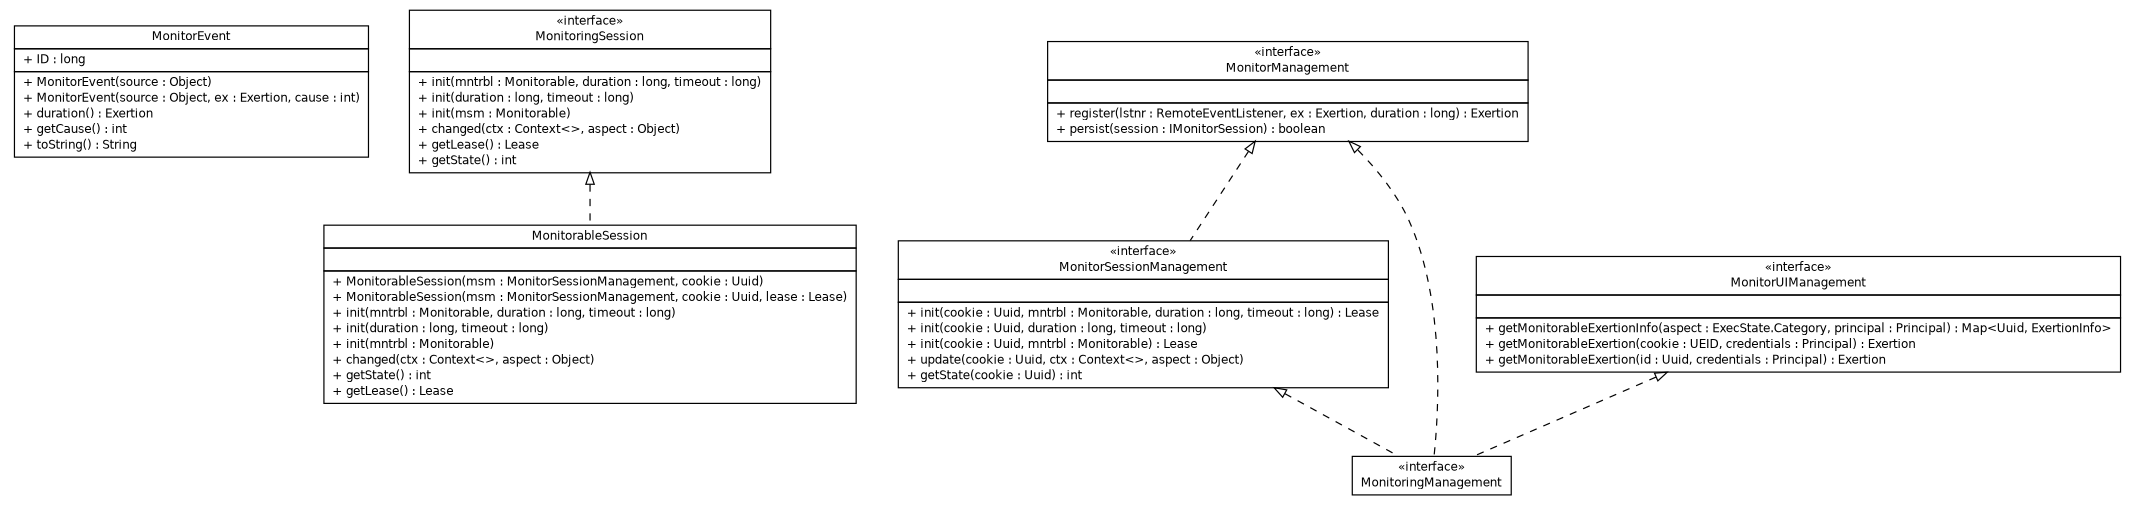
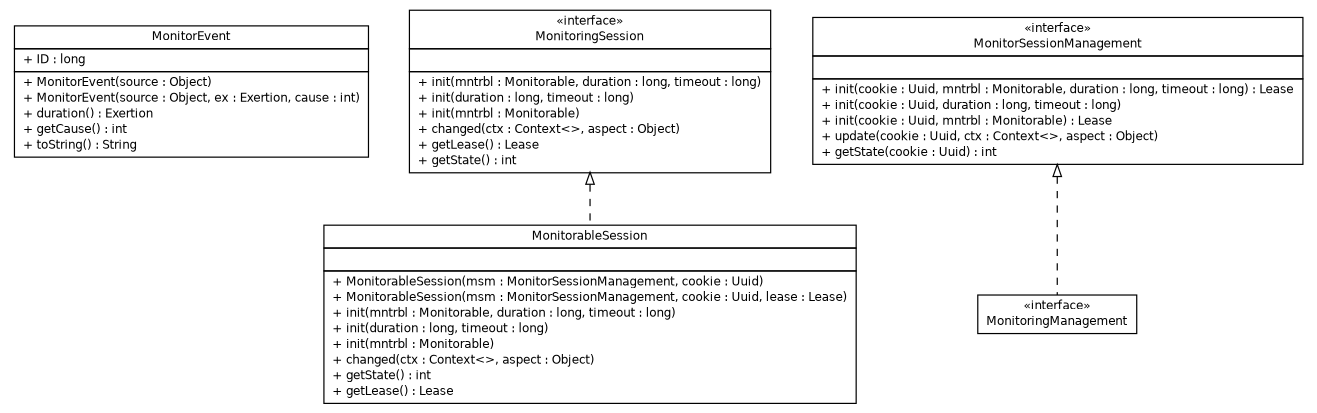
node "MonitorManagement": removed
node "MonitoringSession": text "+ init(msm : Monitorable)" -> "+ init(mntrbl : Monitorable)"
node "MonitorUIManagement": removed
